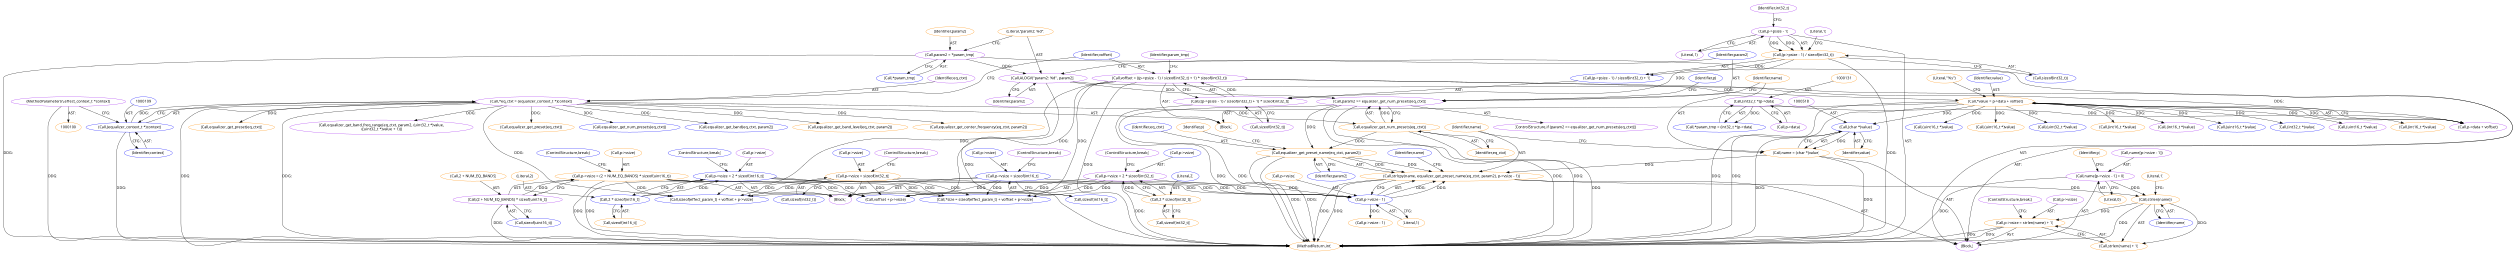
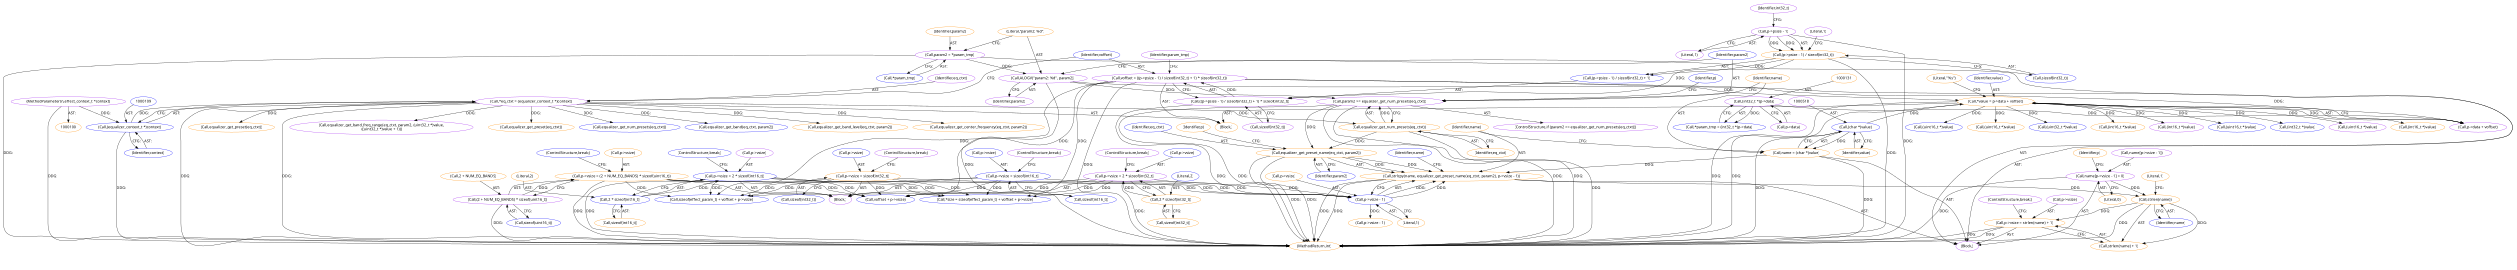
edge "(MethodParameterIn,effect_context_t *context)" -> "(Call,(equalizer_context_t *)context)": label "CFG: " -> "DDG: "
edge "(Call,*value = p->data + voffset)" -> "(Call,(char *)value)": reversed
edge "(Call,p->psize - 1)" -> "(MethodReturn,int)": label "AST: " -> "DDG: "
edge "(Call,*eq_ctxt = (equalizer_context_t *)context)" -> "(Call,sizeof(effect_param_t) + voffset + p->vsize)": now "(Call,p->vsize = 2 * sizeof(int16_t))" -> "(Call,sizeof(effect_param_t) + voffset + p->vsize)"
